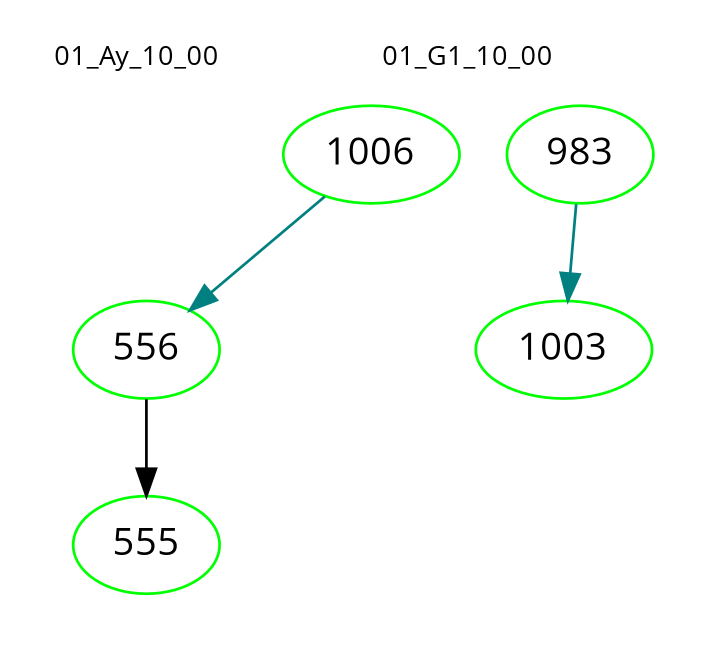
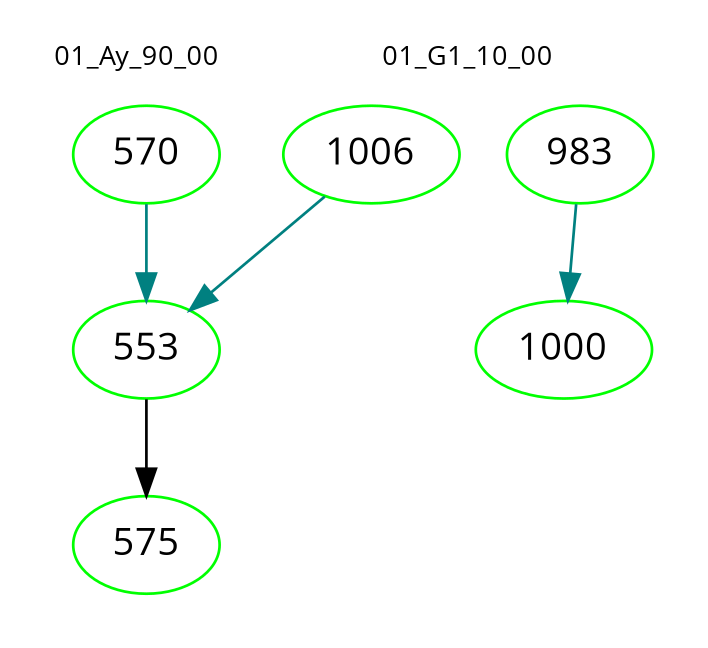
cluster "01_Ay_10_00": label "01_Ay_10_00" -> "01_Ay_90_00"
node "570": added
node "556": label "556" -> "553"
node "1003": label "1003" -> "1000"
node "555": label "555" -> "575"
